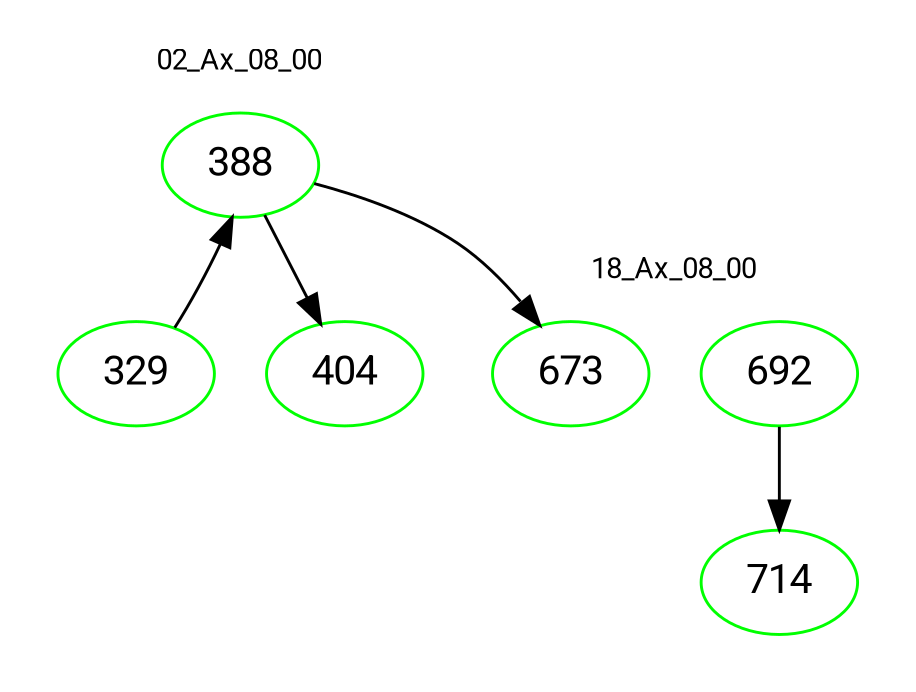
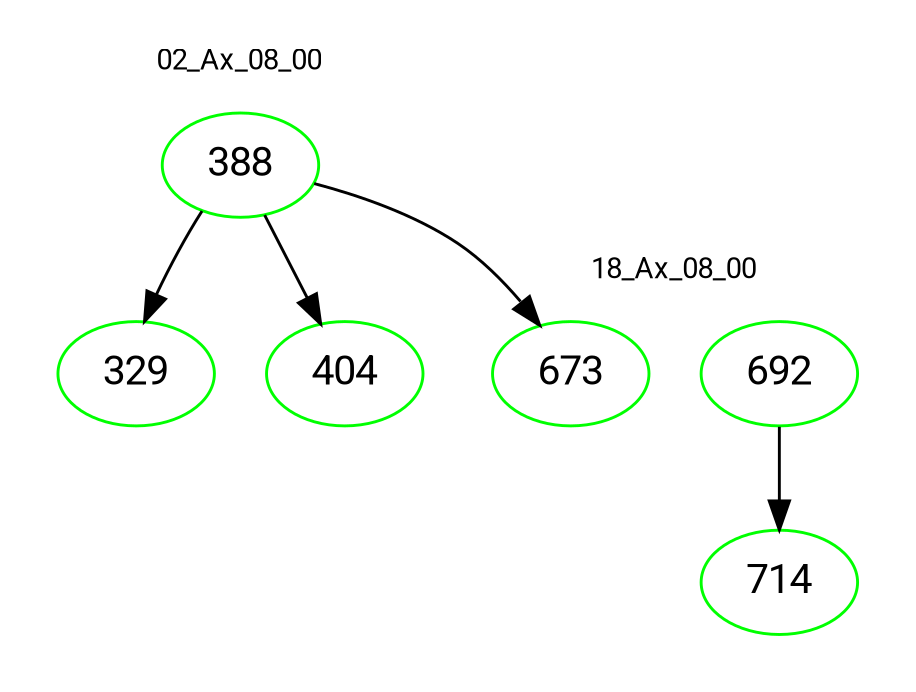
edge "329" -> "388": reversed
